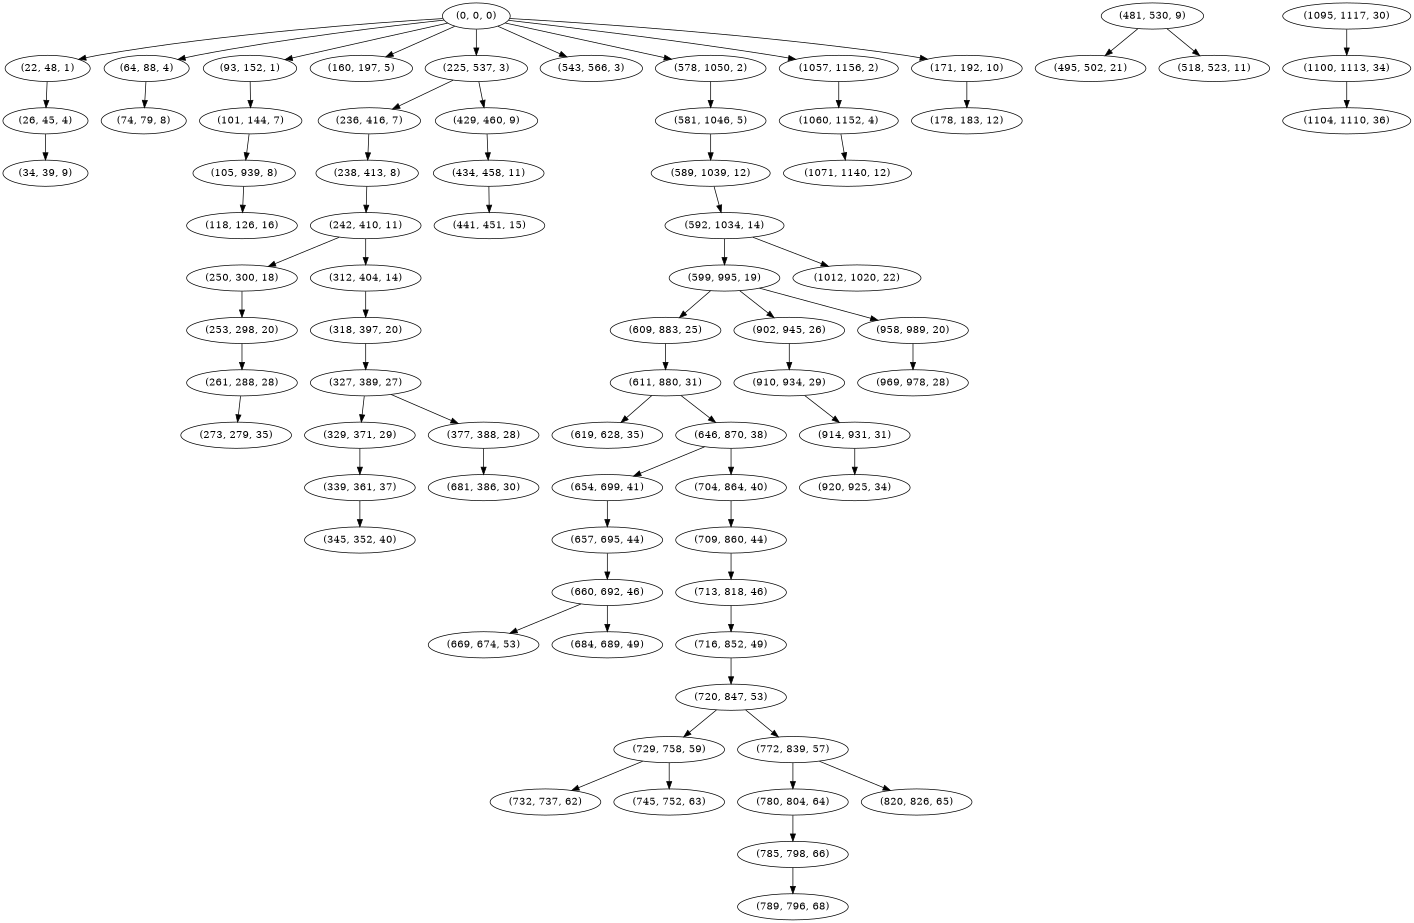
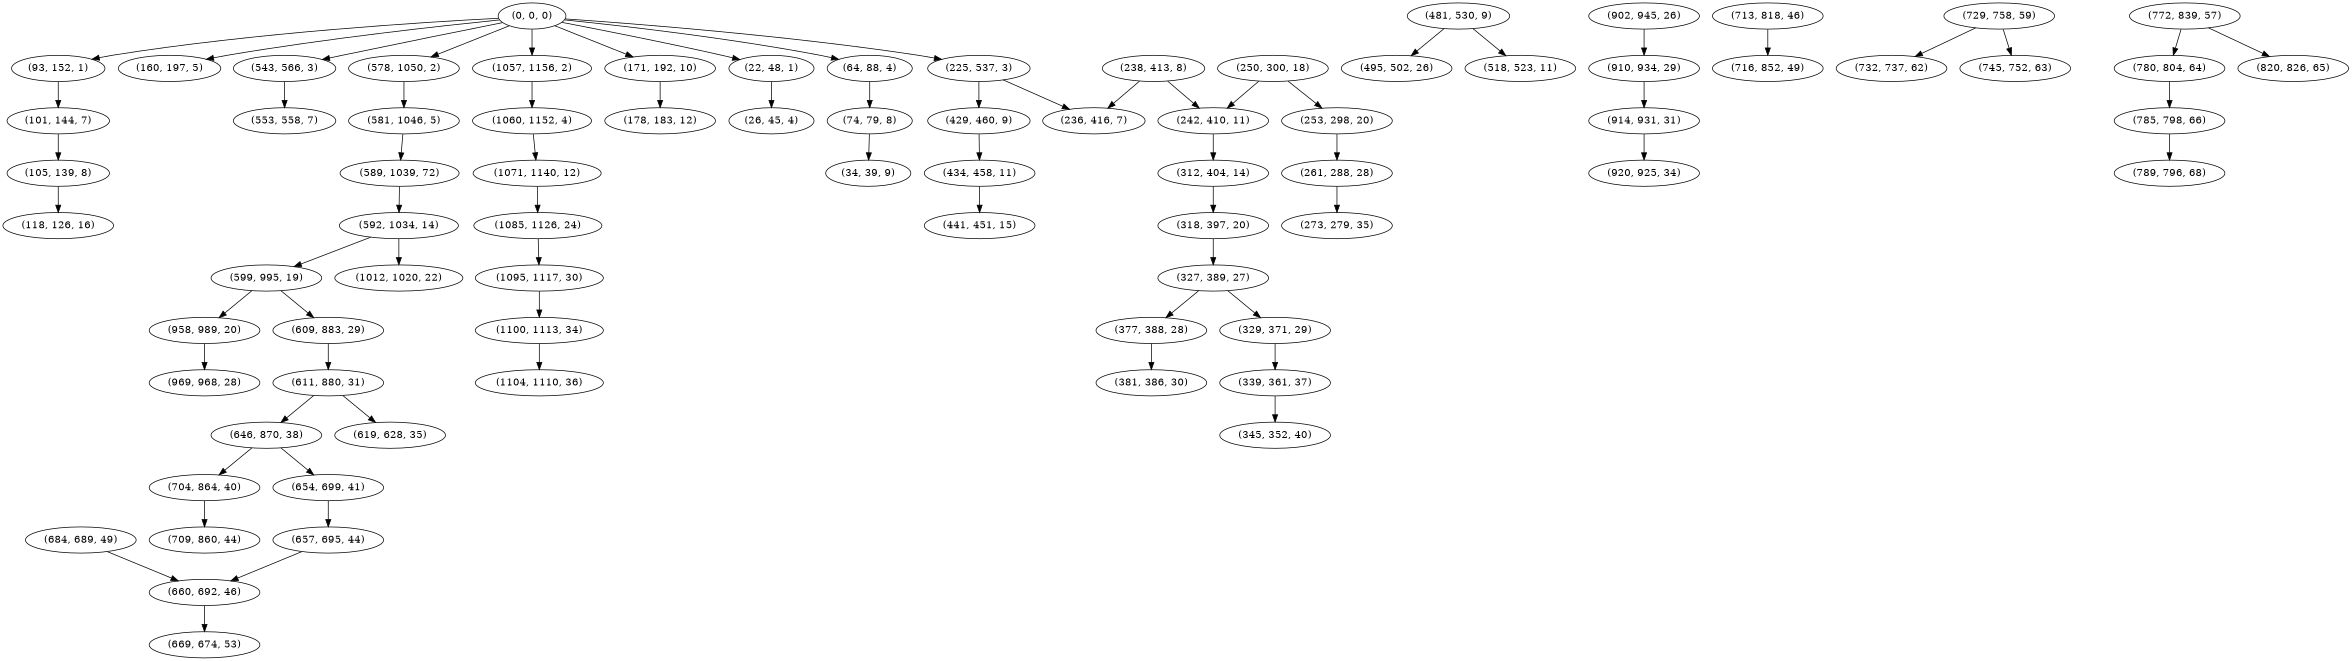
node "(495, 502, 21)": label "(495, 502, 21)" -> "(495, 502, 26)"
node "(553, 558, 7)": added
edge "(26, 45, 4)" -> "(34, 39, 9)": now "(74, 79, 8)" -> "(34, 39, 9)"
edge "(236, 416, 7)" -> "(238, 413, 8)": reversed
node "(105, 939, 8)": label "(105, 939, 8)" -> "(105, 139, 8)"
node "(589, 1039, 12)": label "(589, 1039, 12)" -> "(589, 1039, 72)"
node "(1085, 1126, 24)": added
edge "(242, 410, 11)" -> "(250, 300, 18)": reversed
edge "(599, 995, 19)" -> "(902, 945, 26)": removed
node "(609, 883, 25)": label "(609, 883, 25)" -> "(609, 883, 29)"
node "(969, 978, 28)": label "(969, 978, 28)" -> "(969, 968, 28)"
node "(681, 386, 30)": label "(681, 386, 30)" -> "(381, 386, 30)"
edge "(709, 860, 44)" -> "(713, 818, 46)": removed
edge "(660, 692, 46)" -> "(684, 689, 49)": reversed
node "(720, 847, 53)": removed
